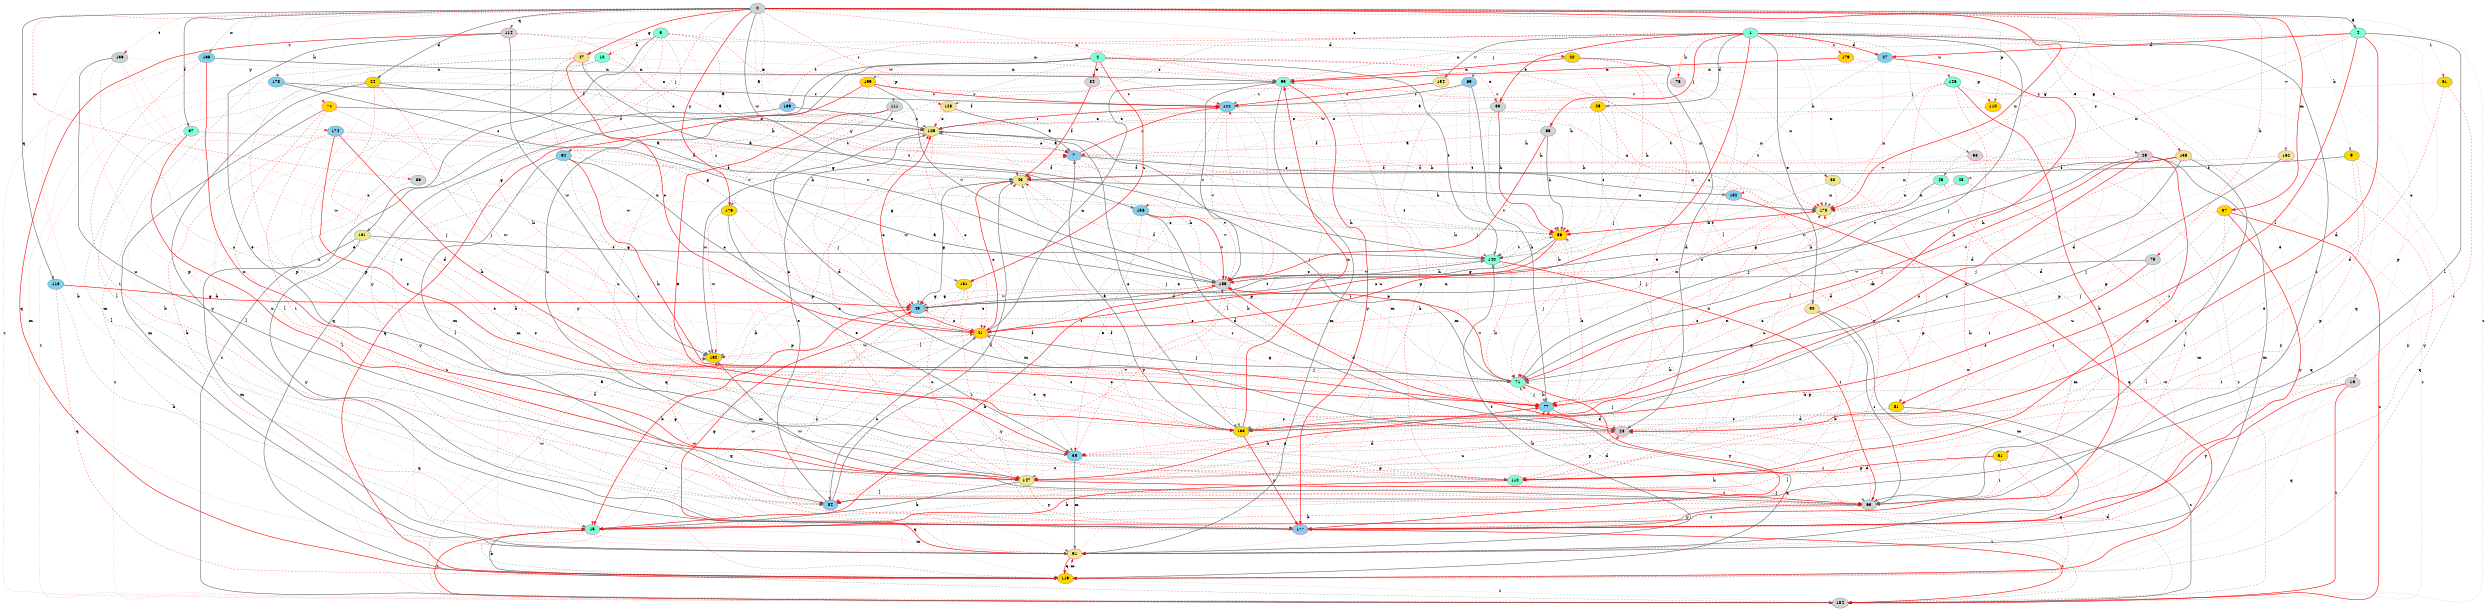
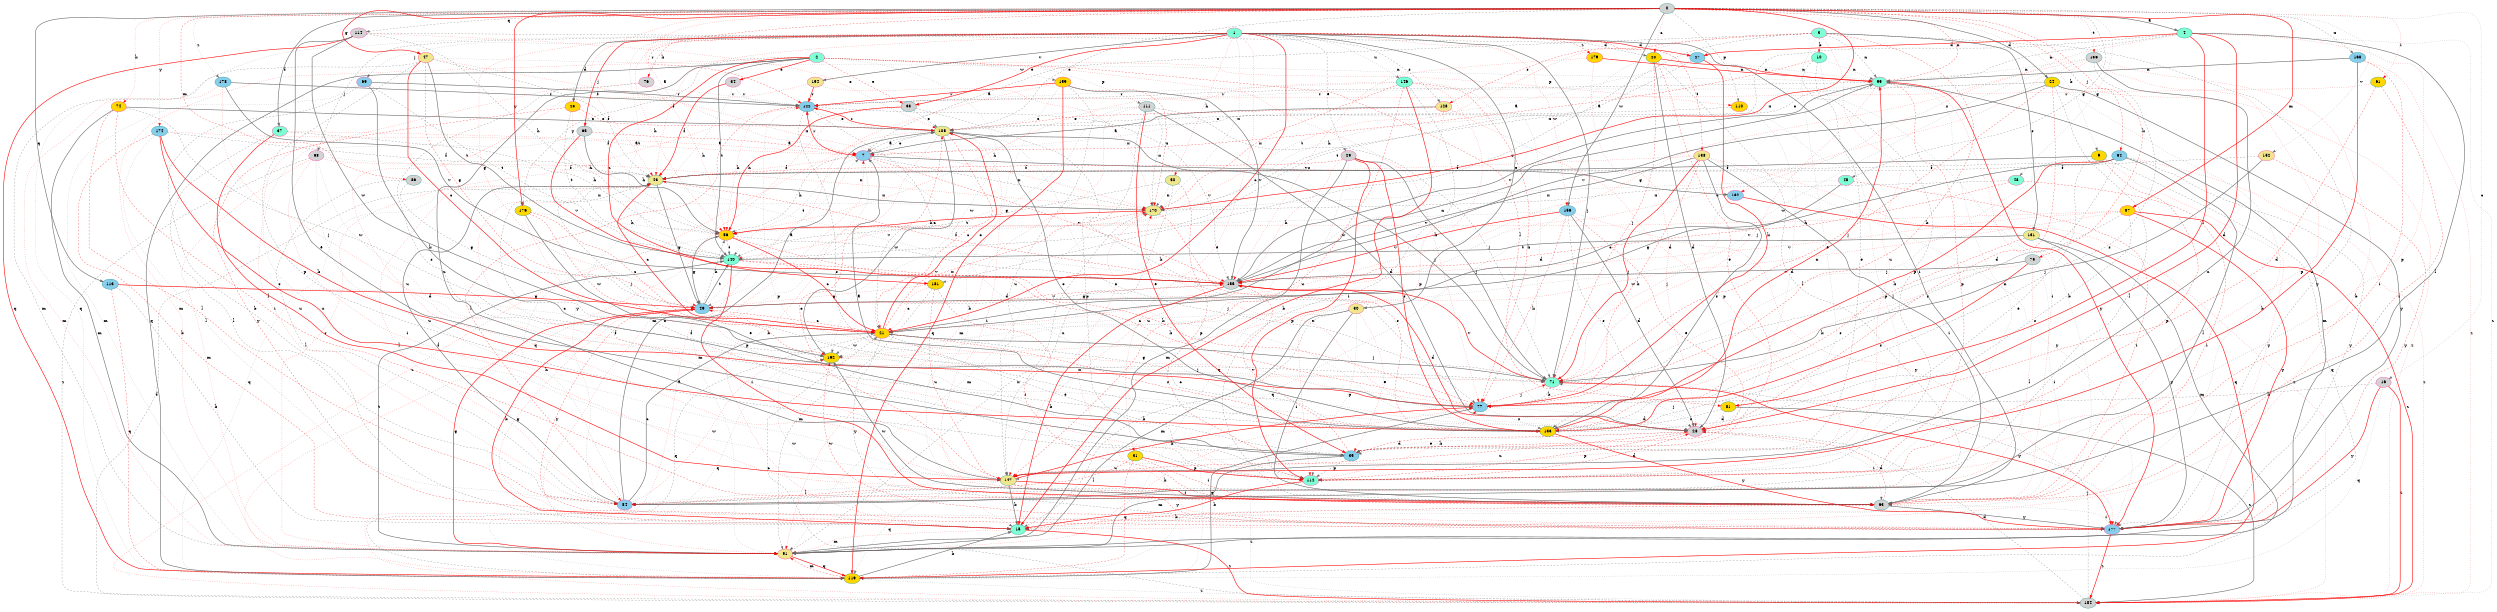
node "139": removed
node "15": color deeppink -> teal
